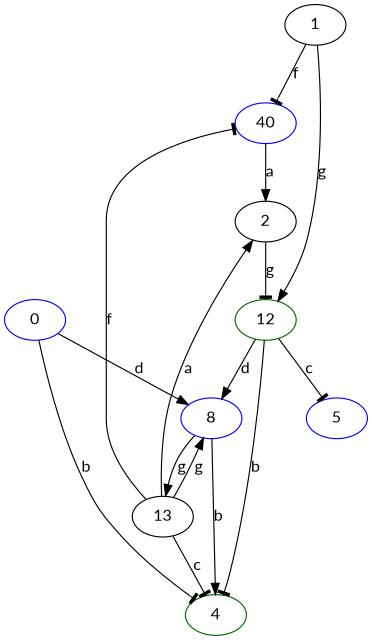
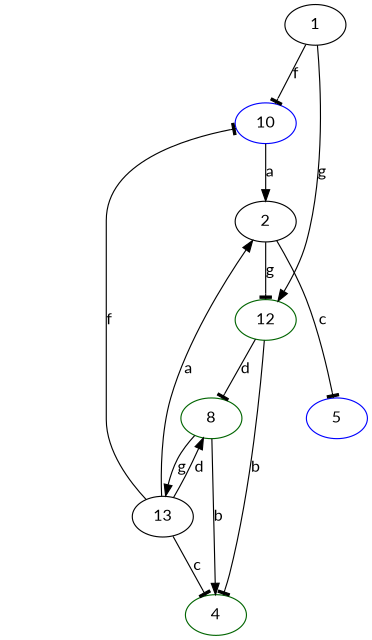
node "40": label "40" -> "10"
node "0": removed
edge "12" -> "8": arrowhead normal -> tee
edge "12" -> "5": now "2" -> "5"
node "8": color blue -> darkgreen
edge "13" -> "8": label "g" -> "d"
